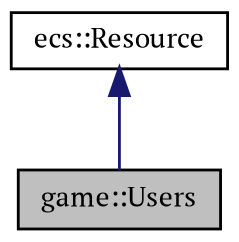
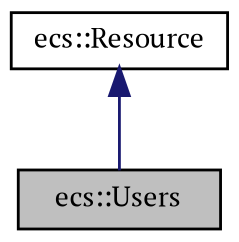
node "game::Users": label "game::Users" -> "ecs::Users"
